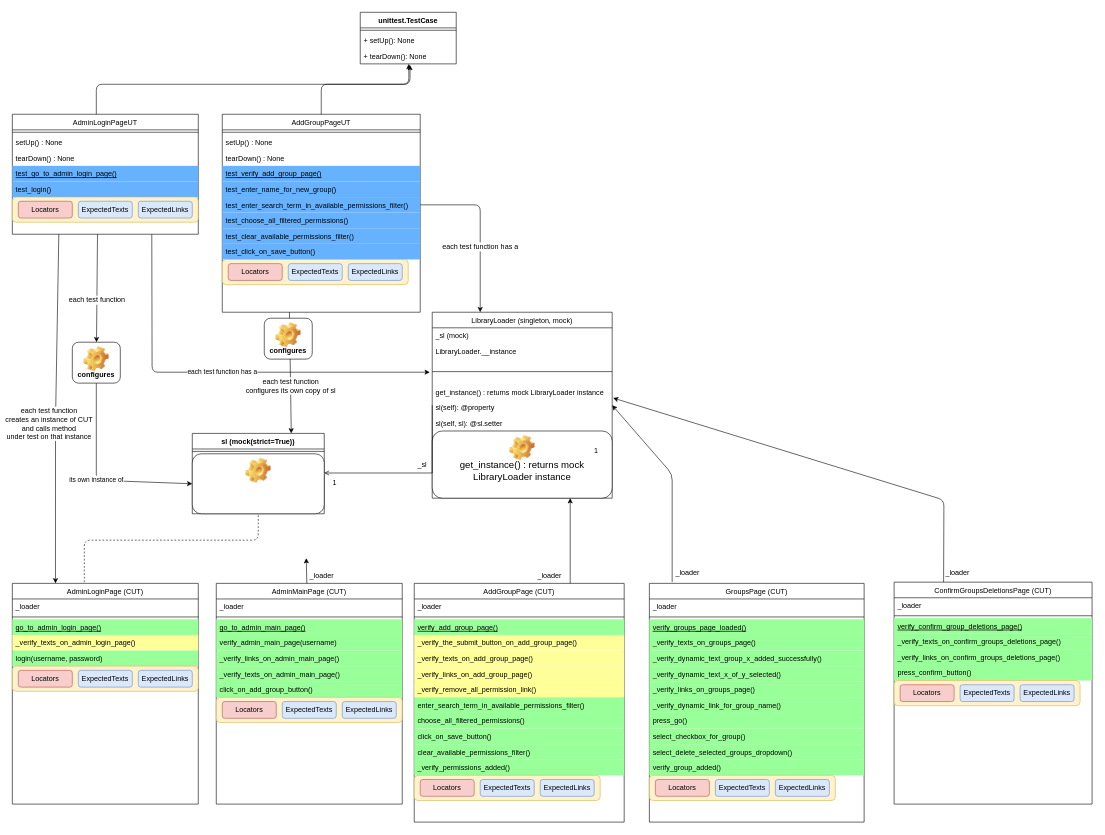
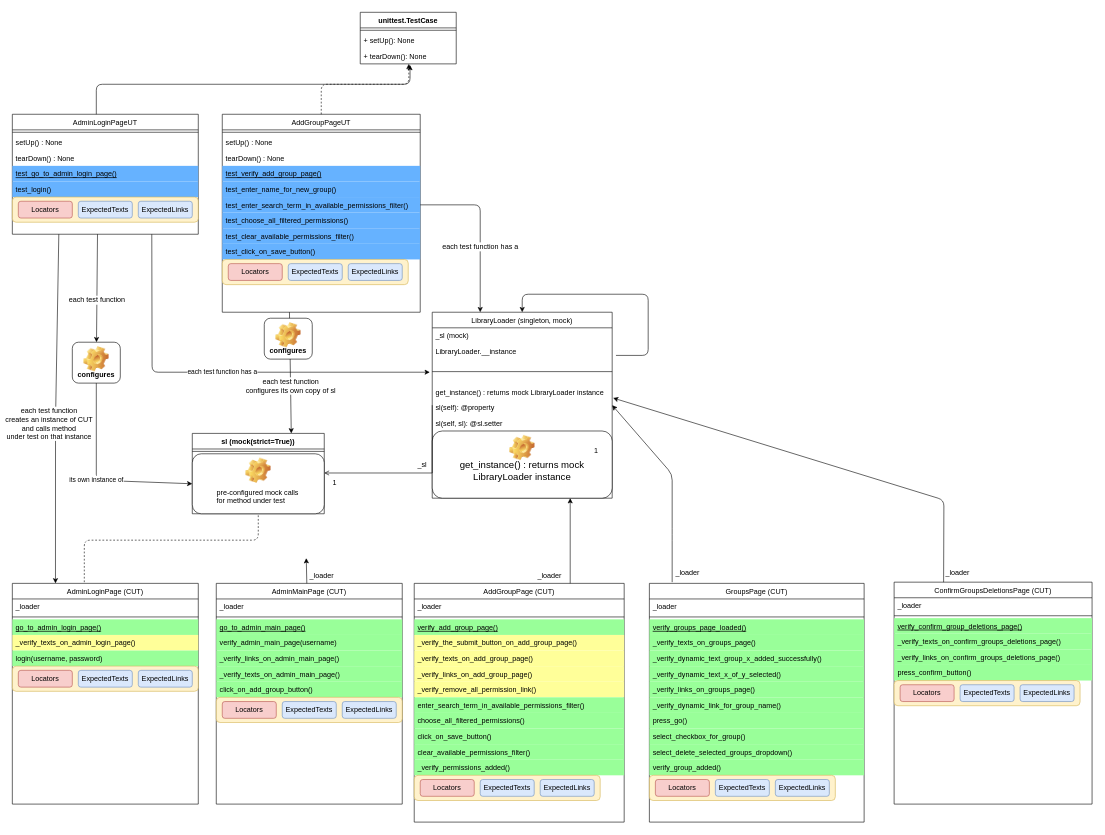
edge "AddGroupPageUT" -> "+ tearDown(): None": style solid -> dashed
edge "LibraryLoader.__instance" -> "LibraryLoader (singleton, mock)": added
node "pre-configured mock calls for method under test": added
